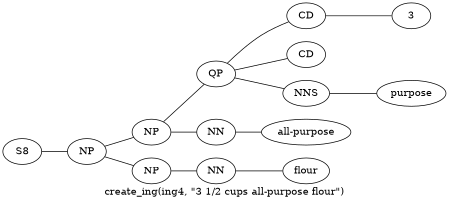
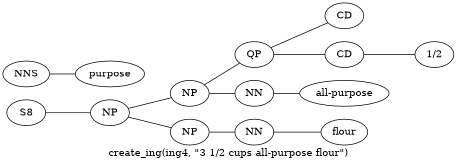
node "3": removed
node "1/2": added
edge "QP" -- "NNS": removed
